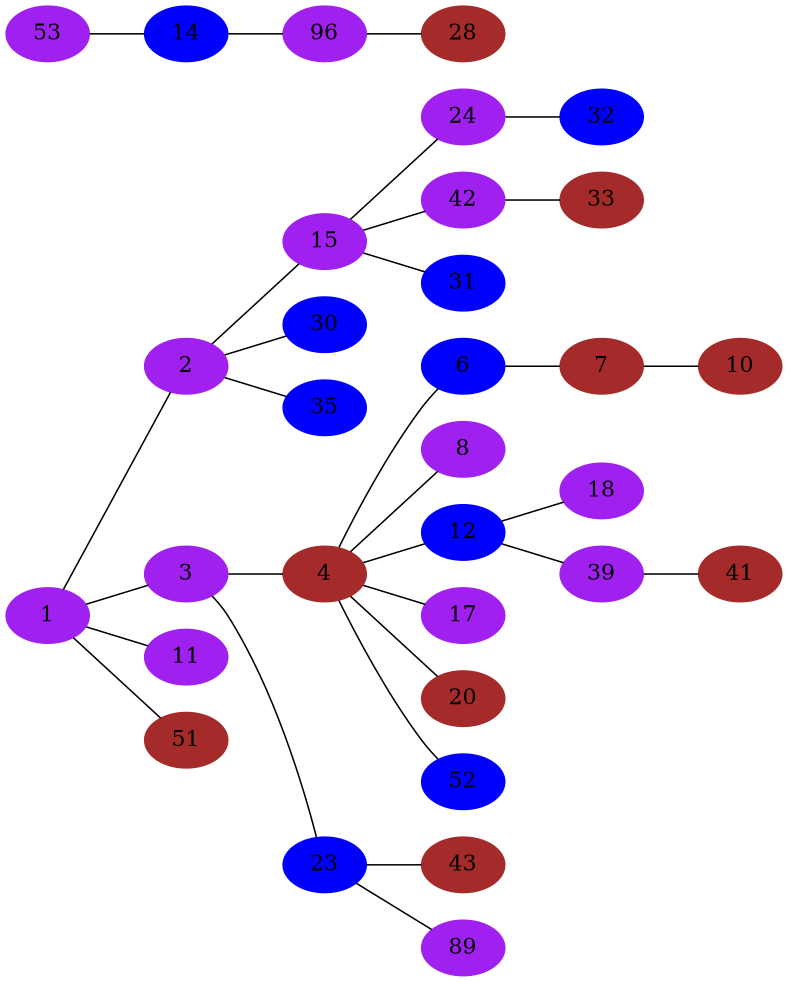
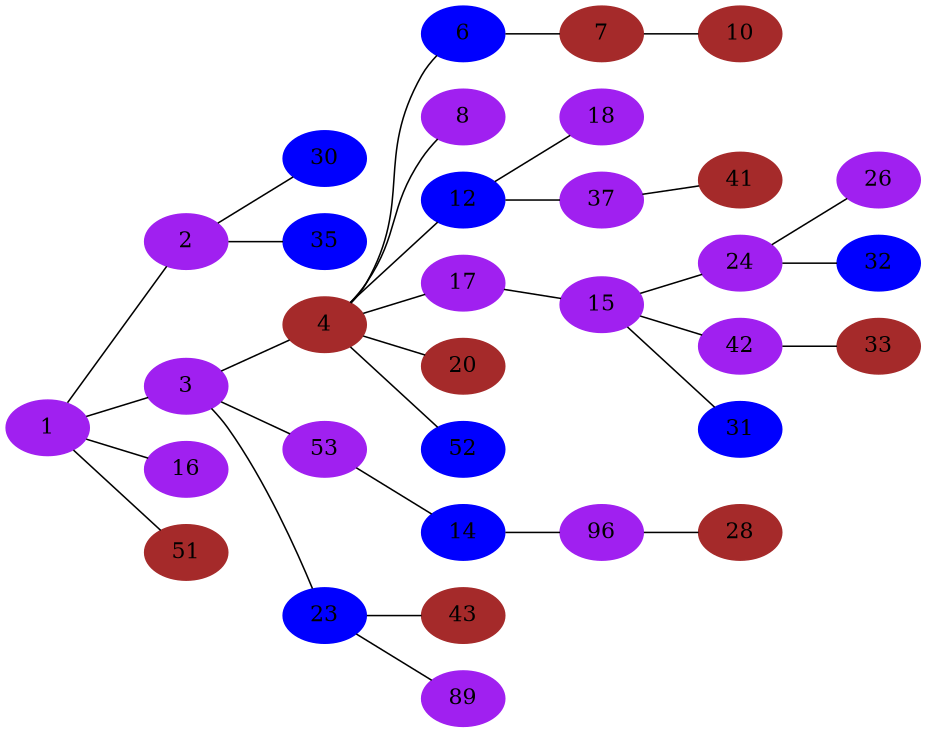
node "26": added
edge "15" -- "2": now "15" -- "17"
edge "3" -- "53": added
node "39": label "39" -> "37"
node "11": label "11" -> "16"
